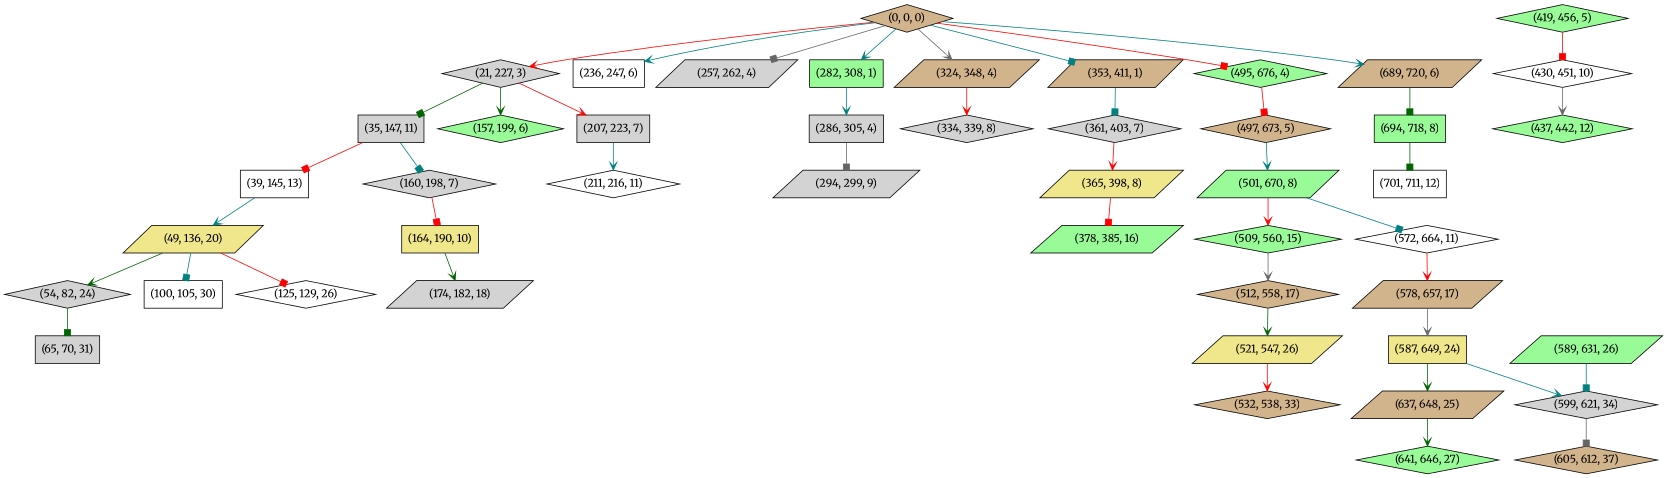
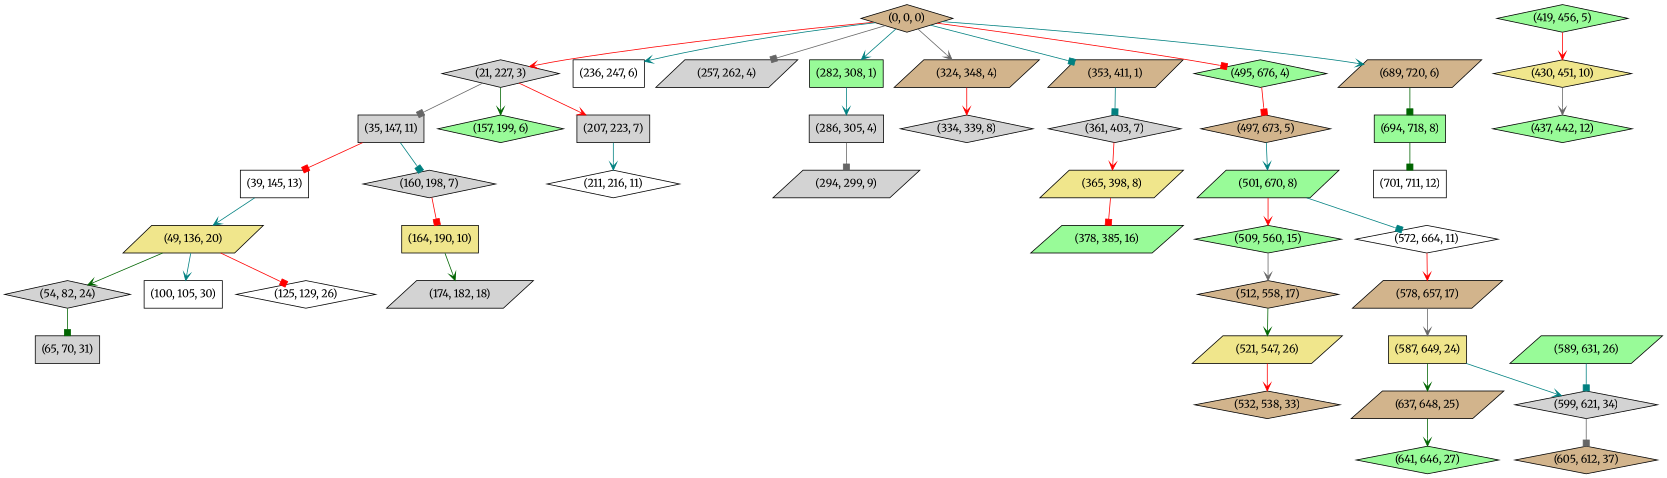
edge "(419, 456, 5)" -> "(430, 451, 10)": arrowhead box -> vee
node "(430, 451, 10)": fillcolor white -> khaki
edge "(21, 227, 3)" -> "(35, 147, 11)": color darkgreen -> gray40
edge "(49, 136, 20)" -> "(100, 105, 30)": arrowhead box -> vee
